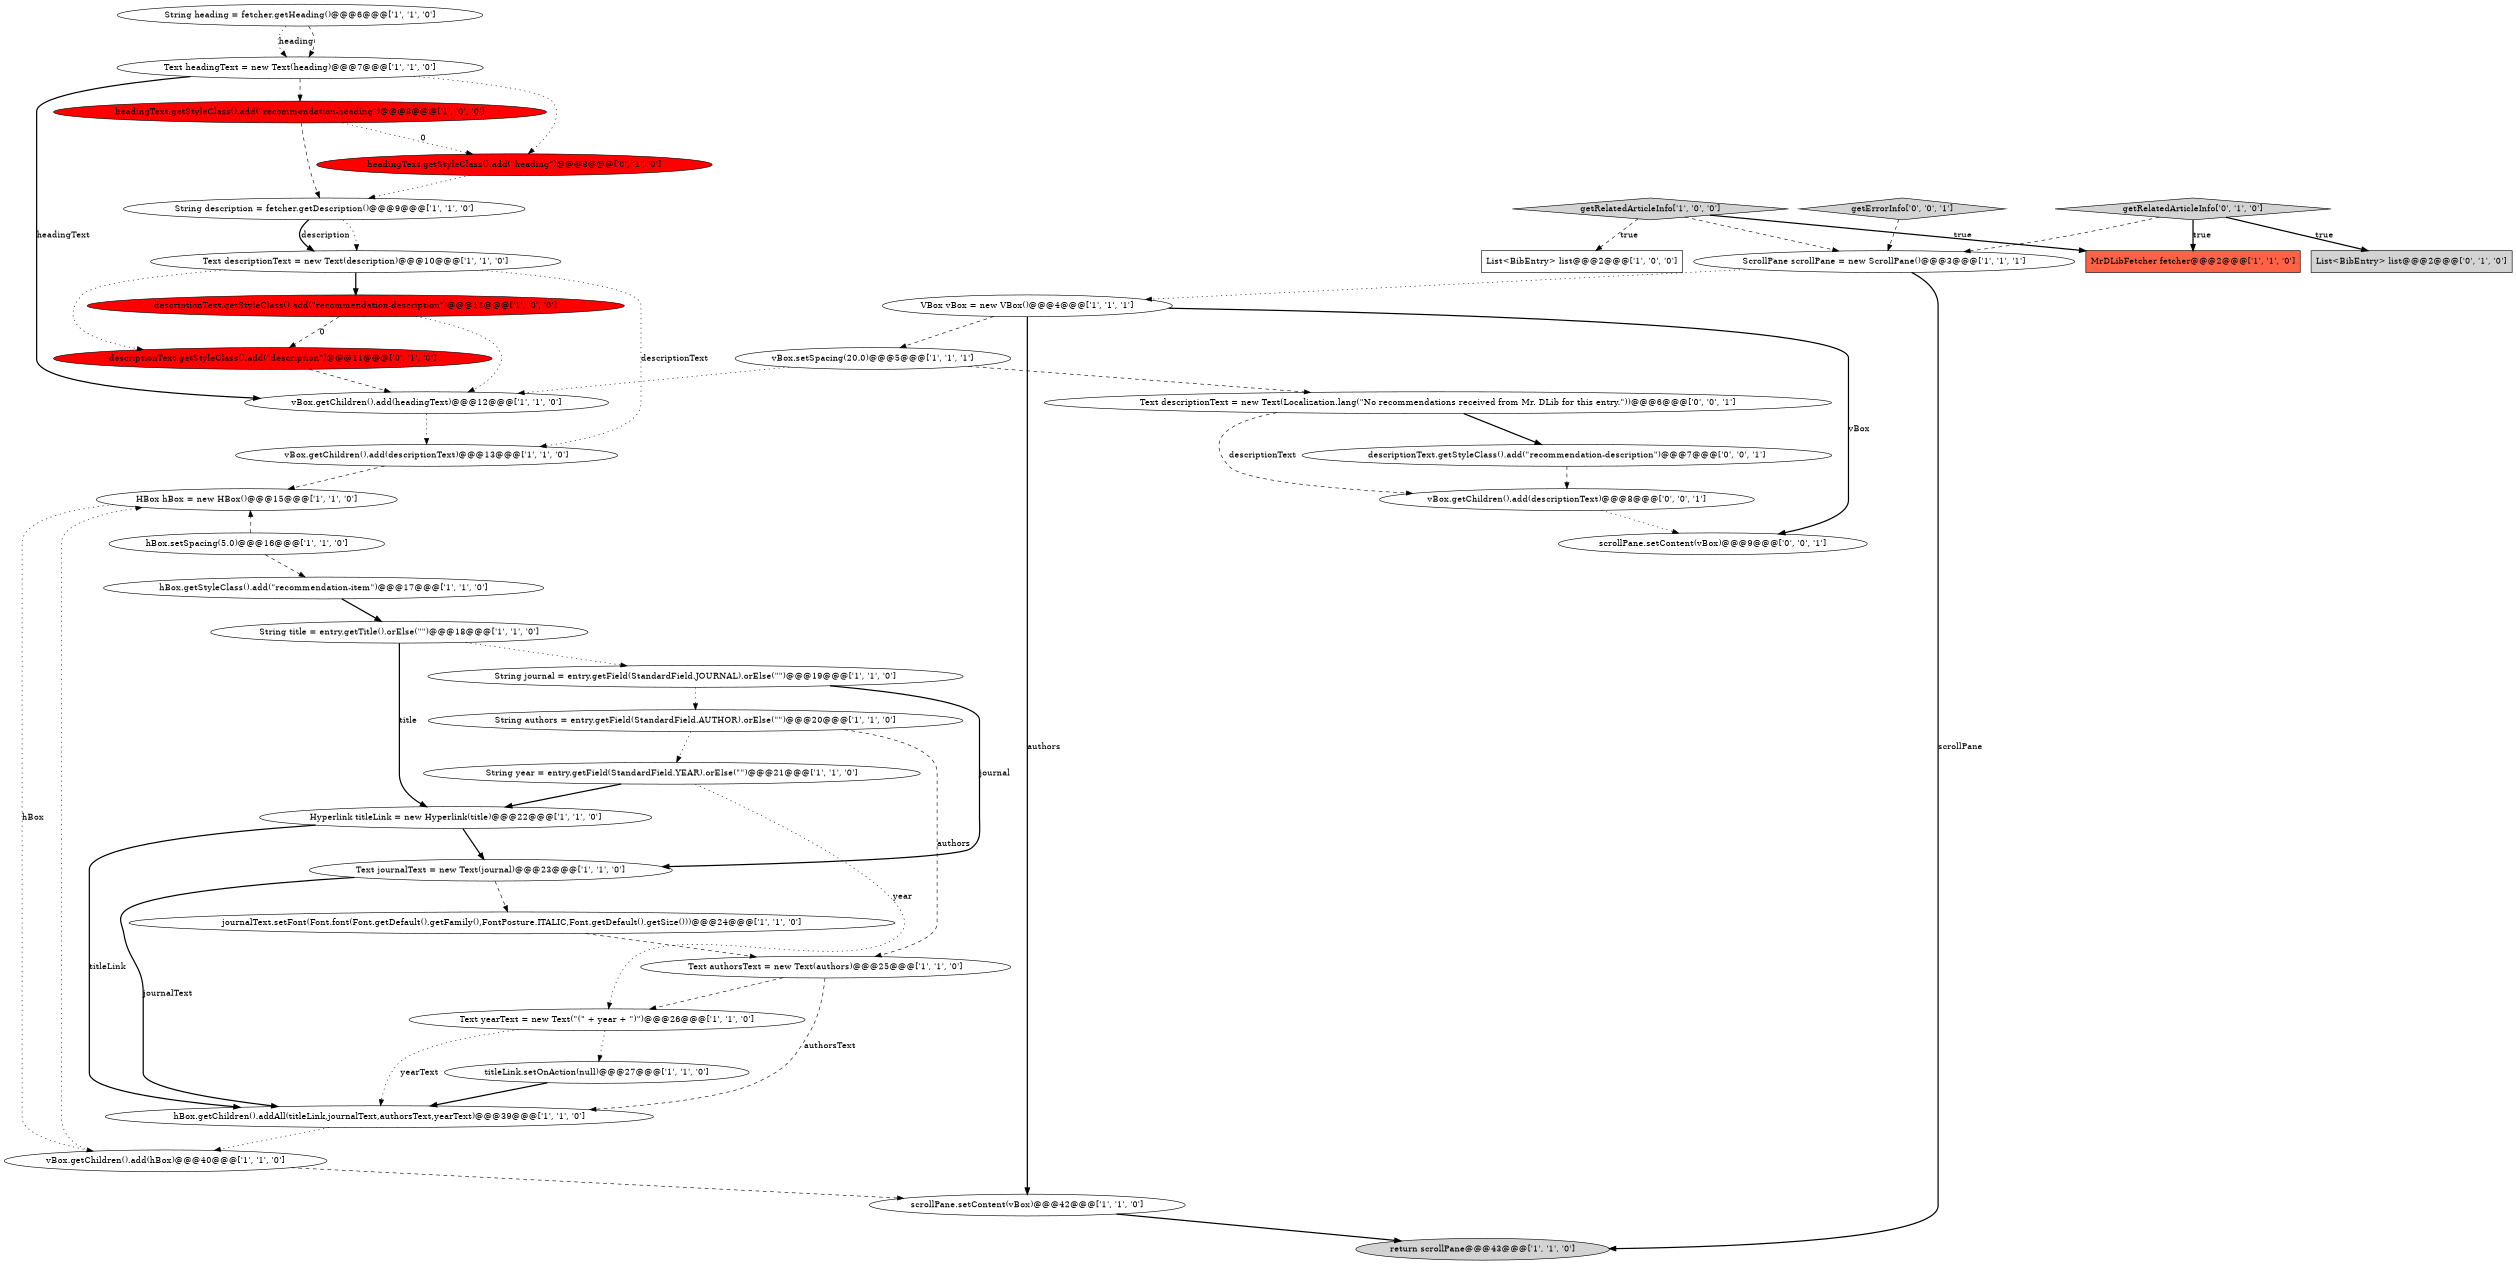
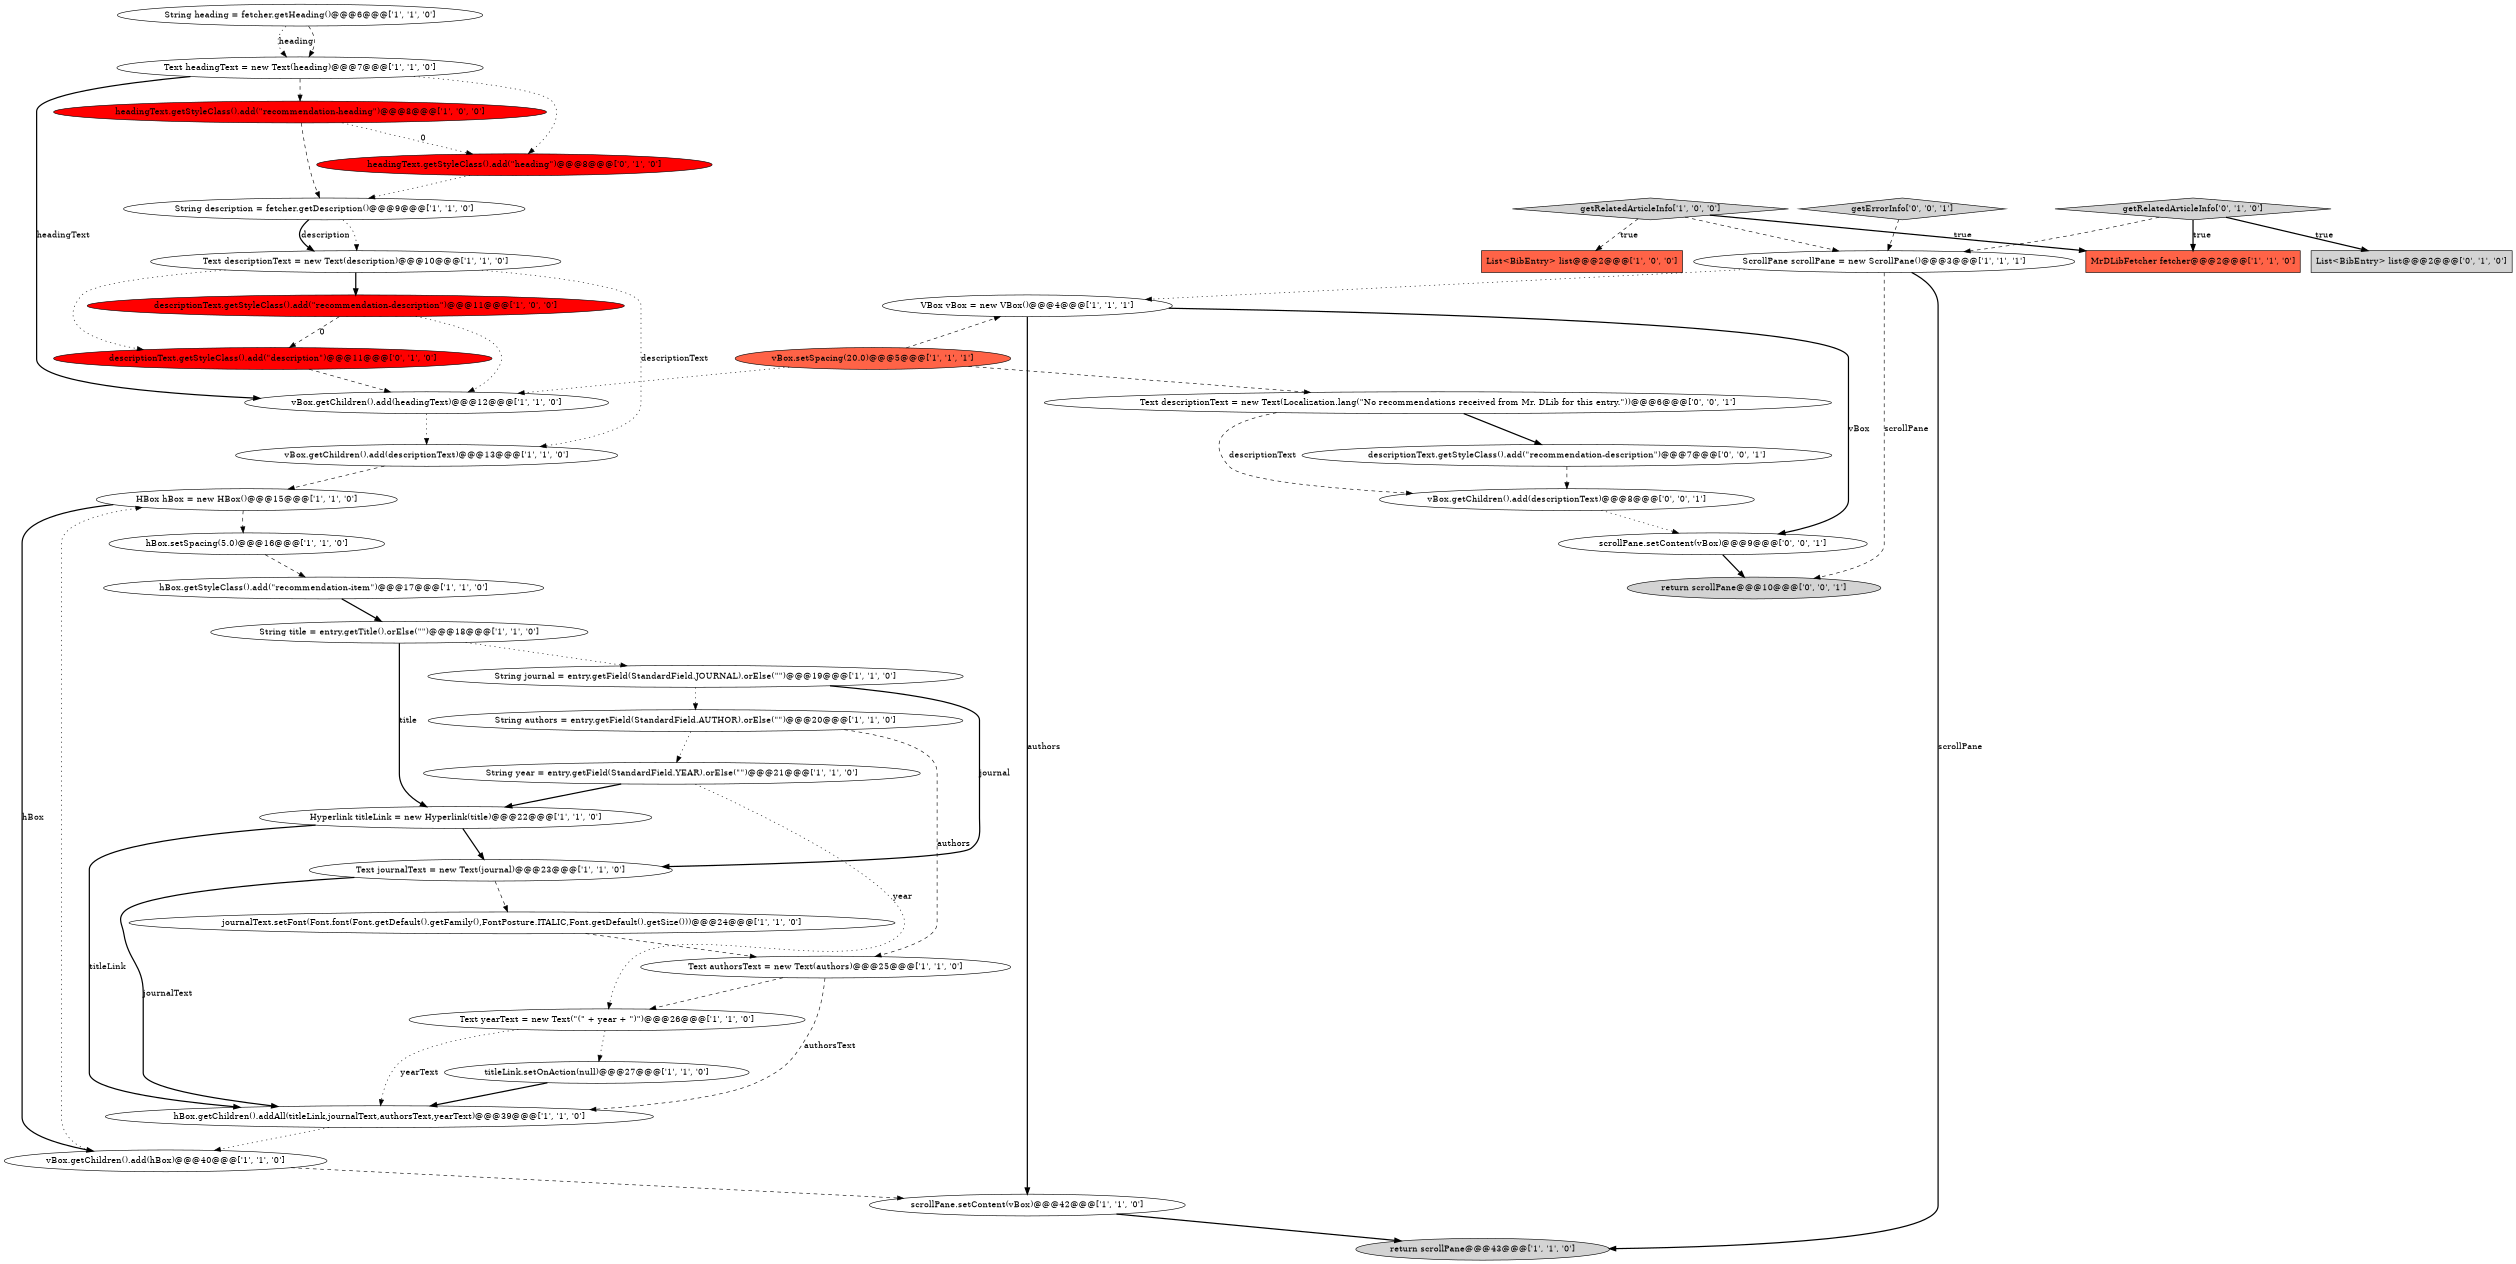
node "List<BibEntry> list@@@2@@@['1', '0', '0']": fillcolor white -> tomato
edge "VBox vBox = new VBox()@@@4@@@['1', '1', '1']" -> "vBox.setSpacing(20.0)@@@5@@@['1', '1', '1']": reversed
node "vBox.setSpacing(20.0)@@@5@@@['1', '1', '1']": fillcolor white -> tomato
edge "hBox.setSpacing(5.0)@@@16@@@['1', '1', '0']" -> "HBox hBox = new HBox()@@@15@@@['1', '1', '0']": reversed
node "return scrollPane@@@10@@@['0', '0', '1']": added
edge "HBox hBox = new HBox()@@@15@@@['1', '1', '0']" -> "vBox.getChildren().add(hBox)@@@40@@@['1', '1', '0']": style dotted -> bold
